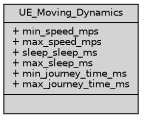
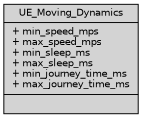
node "UE_Moving_Dynamics": text "+ sleep_sleep_ms" -> "+ min_sleep_ms"
